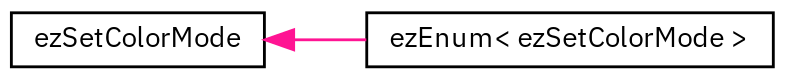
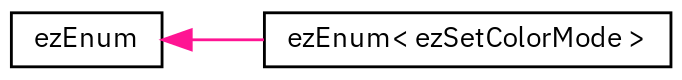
node "ezSetColorMode": label "ezSetColorMode" -> "ezEnum"
